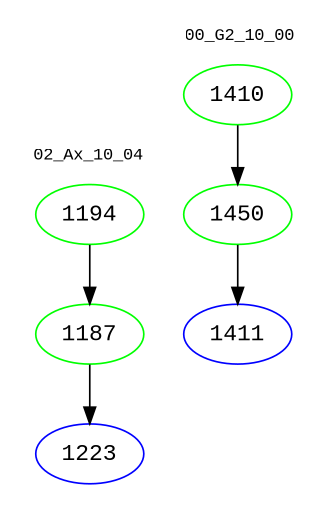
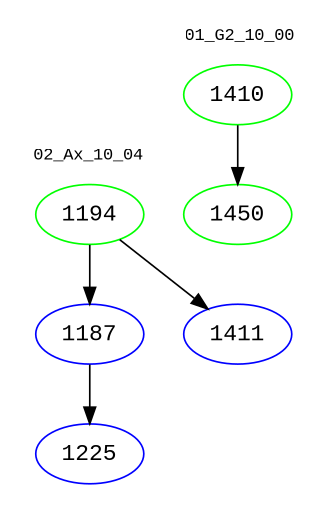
cluster "00_G2_10_00": label "00_G2_10_00" -> "01_G2_10_00"
edge "1450" -> "1411": now "1194" -> "1411"
node "1187": color green -> blue
node "1223": label "1223" -> "1225"
